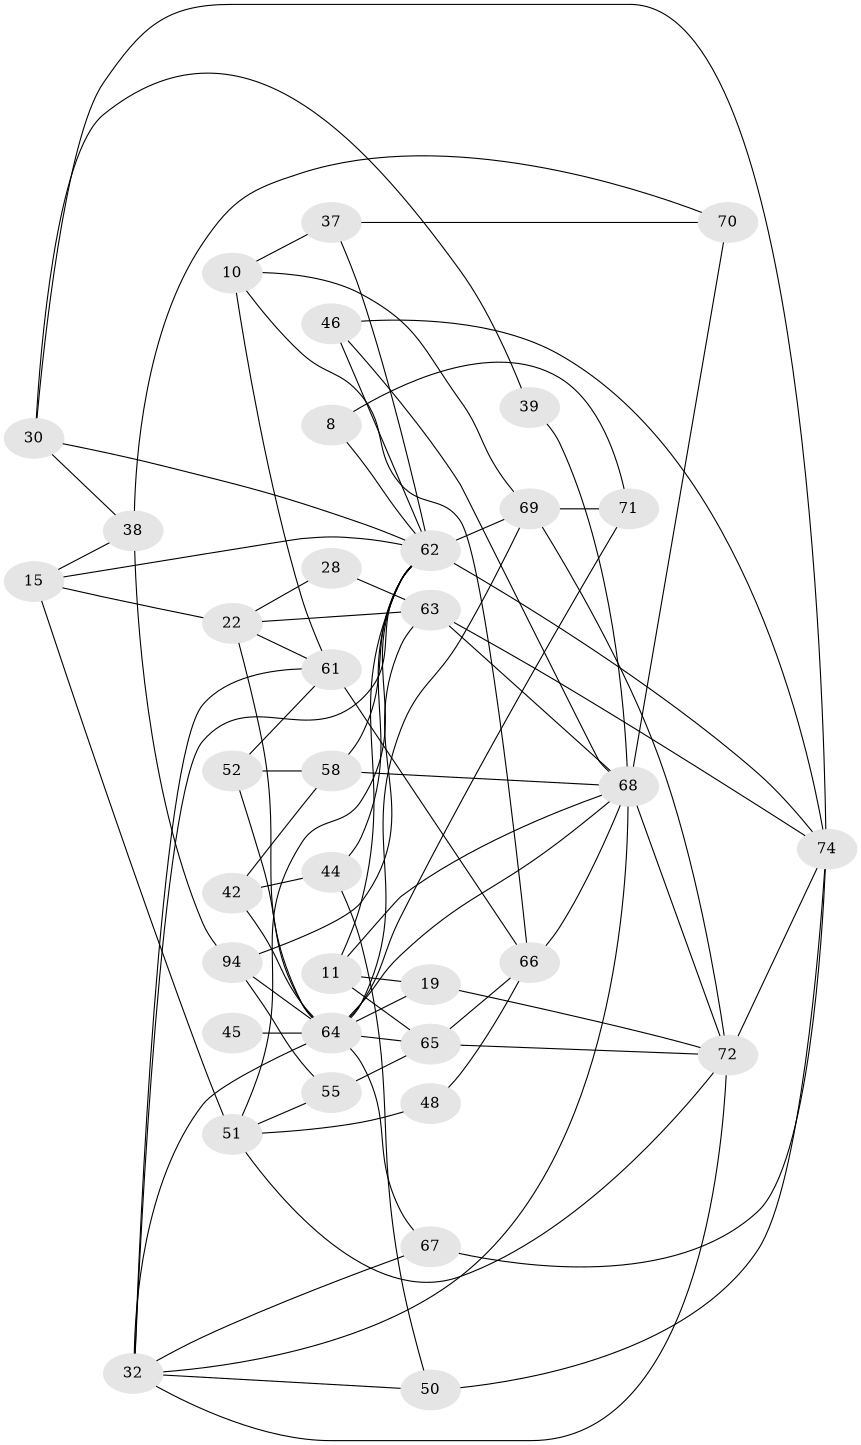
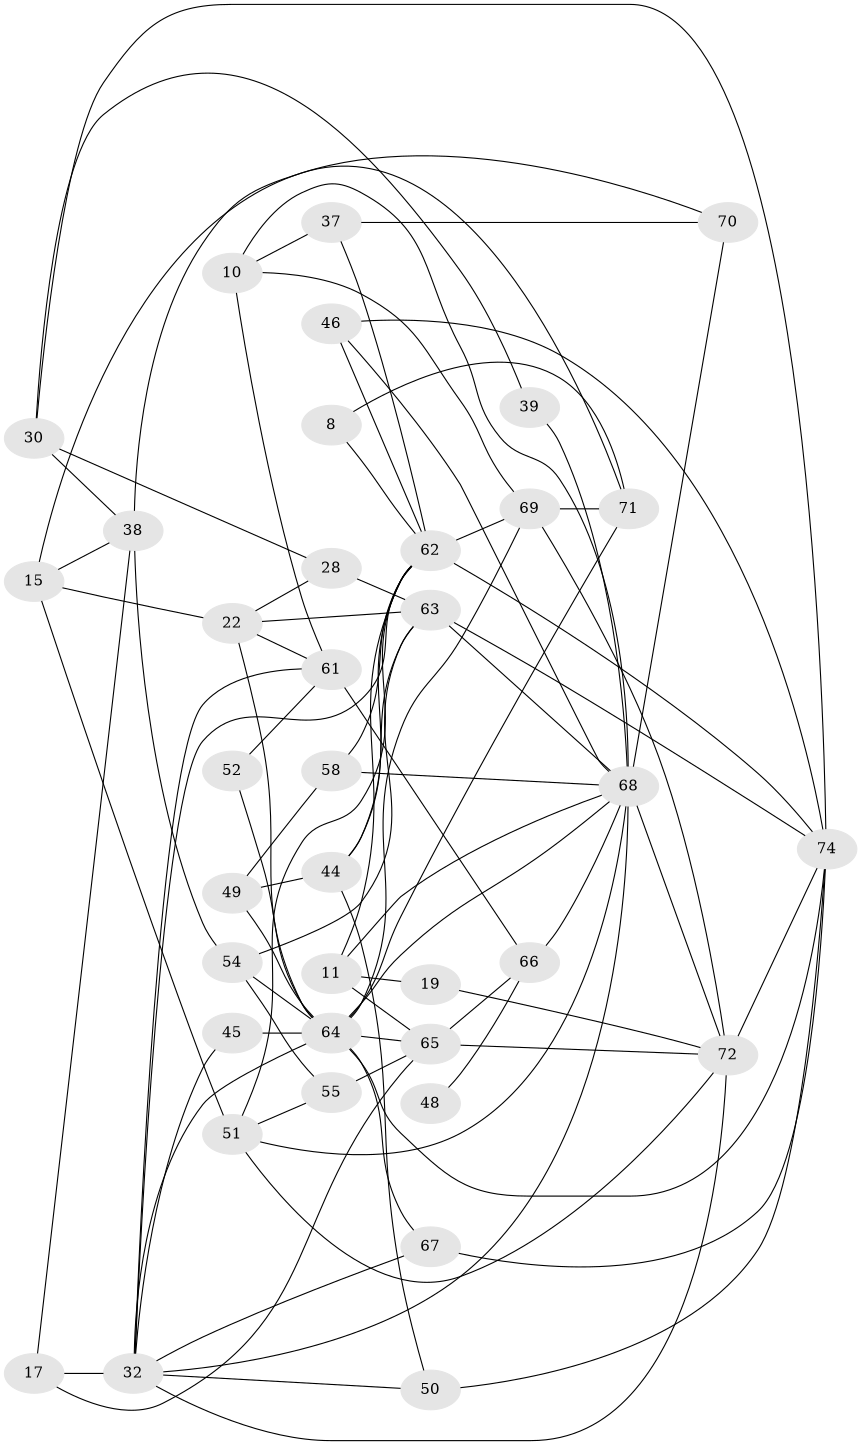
edge "30" -- "62": now "30" -- "28"
edge "62" -- "15": now "71" -- "15"
edge "10" -- "66": now "10" -- "68"
edge "63" -- "44": added
edge "52" -- "58": removed
node "42": label "42" -> "49"
node "94": label "94" -> "54"
edge "19" -- "64": now "74" -- "64"
edge "48" -- "51": now "68" -- "51"
edge "45" -- "32": added
node "17": added
